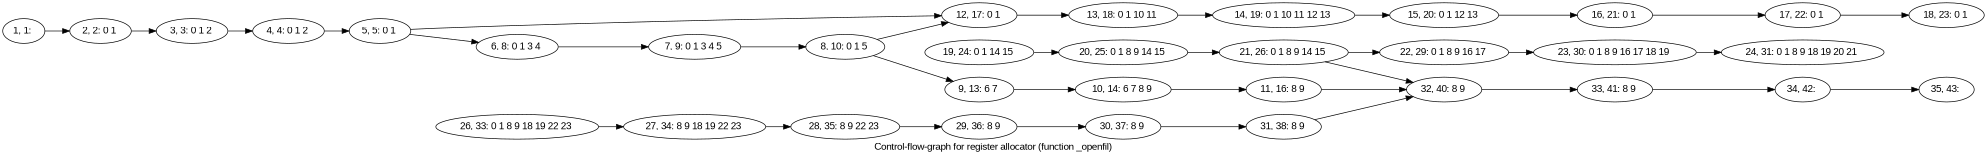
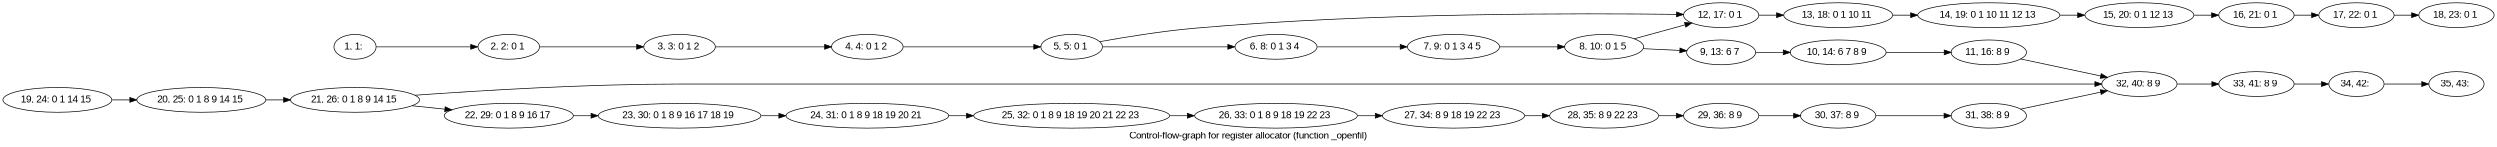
node "25, 32: 0 1 8 9 18 19 20 21 22 23": added
